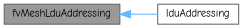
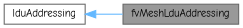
edge "lduAddressing" -> "fvMeshLduAddressing": reversed
